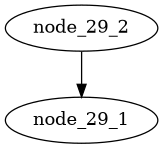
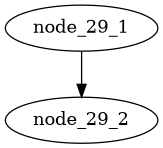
edge "node_29_2" -> "node_29_1": reversed
